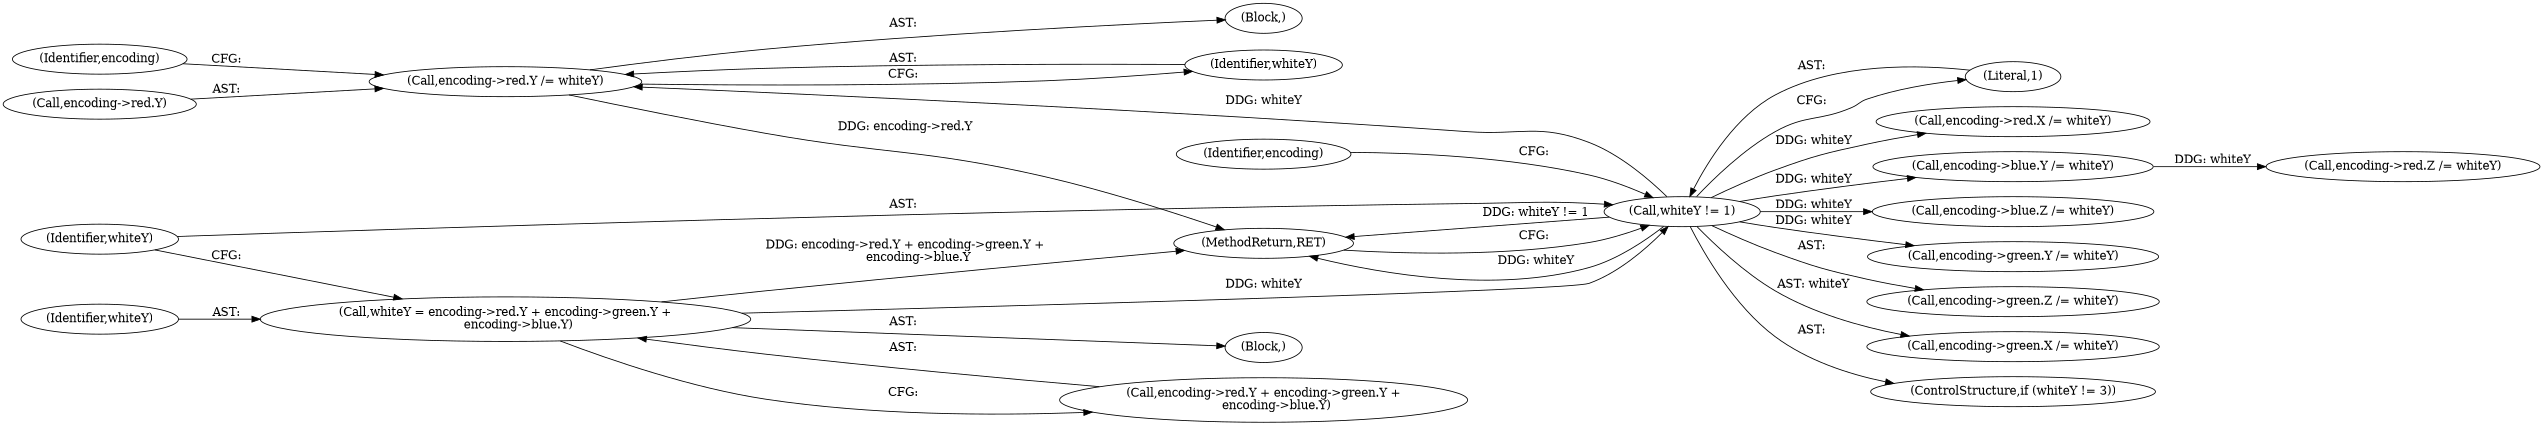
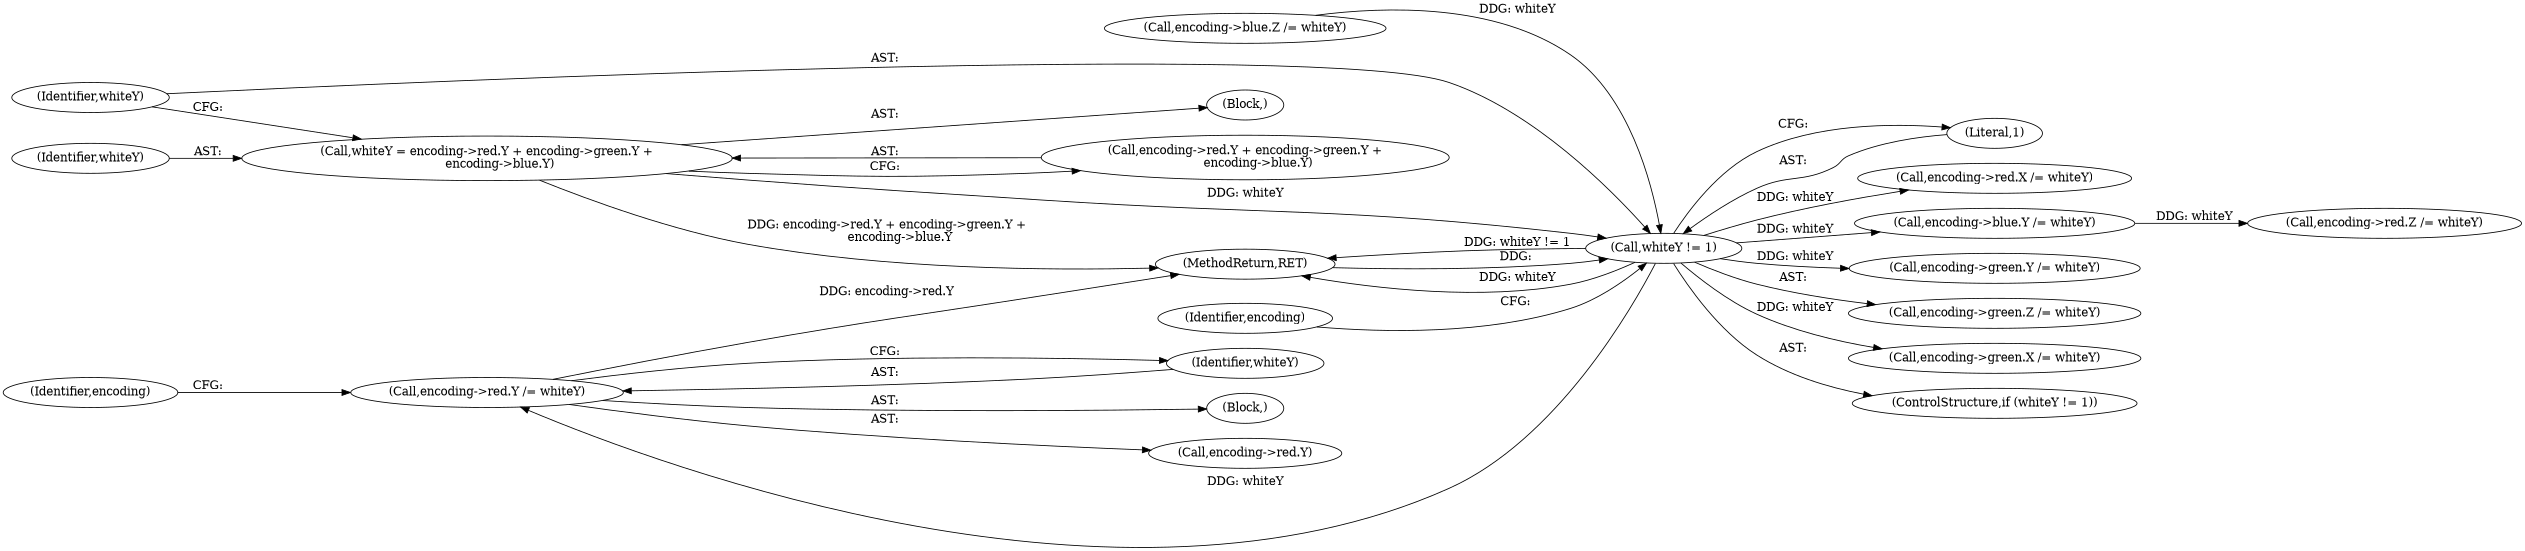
edge "(Call,encoding->red.Y)" -> "(Call,encoding->red.Y /= whiteY)": reversed
edge "(Call,whiteY != 1)" -> "(Call,encoding->blue.Z /= whiteY)": reversed
edge "(MethodReturn,RET)" -> "(Call,whiteY != 1)": label "CFG: " -> "DDG: "
edge "(Call,whiteY != 1)" -> "(Call,encoding->green.X /= whiteY)": label "AST: whiteY" -> "DDG: whiteY"
node "(ControlStructure,if (whiteY != 3))": label "(ControlStructure,if (whiteY != 3))" -> "(ControlStructure,if (whiteY != 1))"
